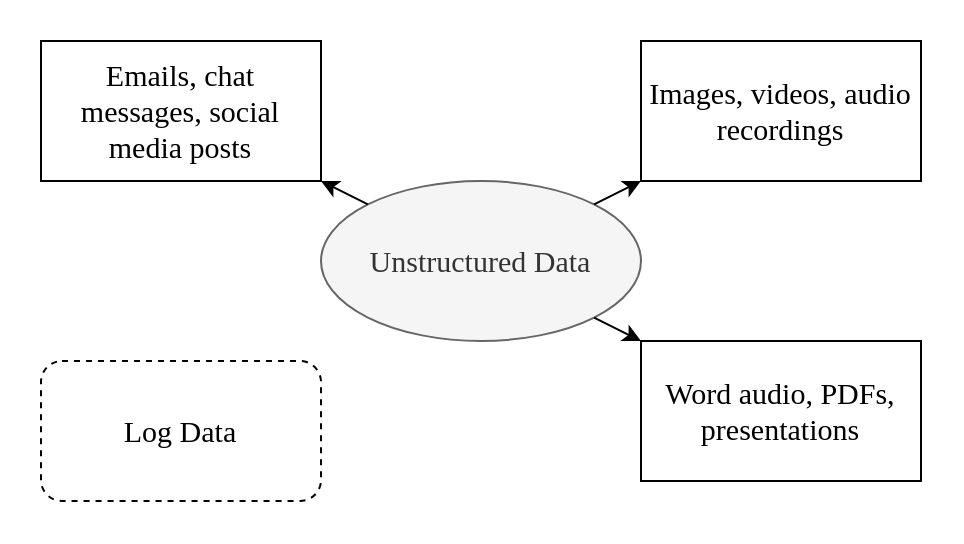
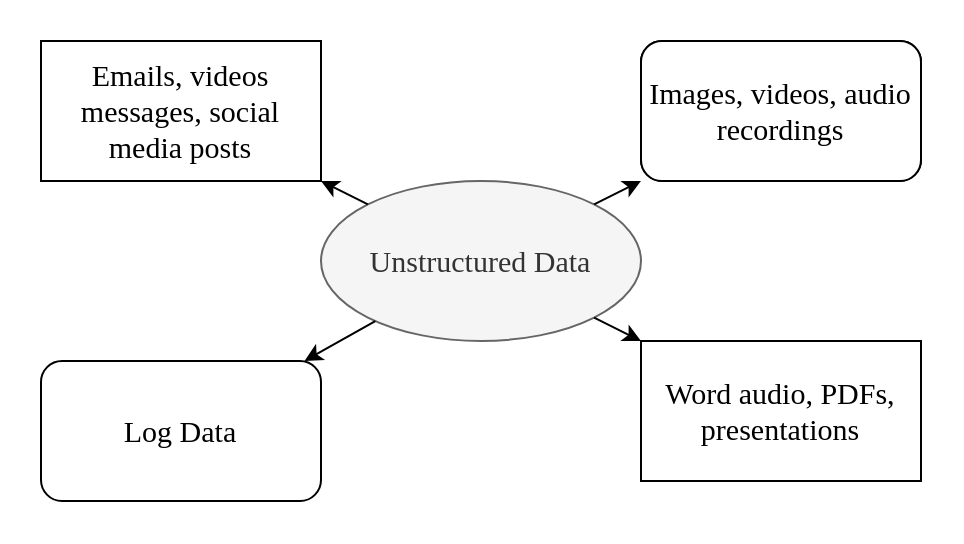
node "Emails, chat messages, social media posts": label "Emails, chat messages, social media posts" -> "Emails, videos messages, social media posts"
node "Images, videos, audio recordings": shape rectangle -> rounded rectangle
edge "Unstructured Data" -> "Log Data": added
node "Log Data": style dashed -> solid
